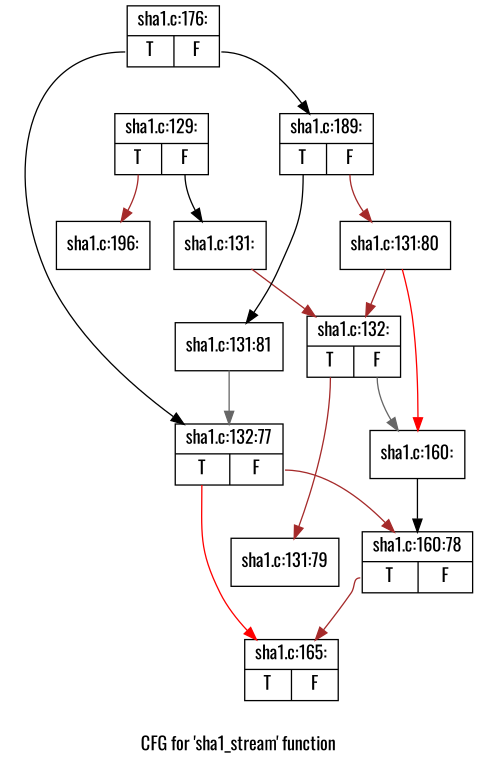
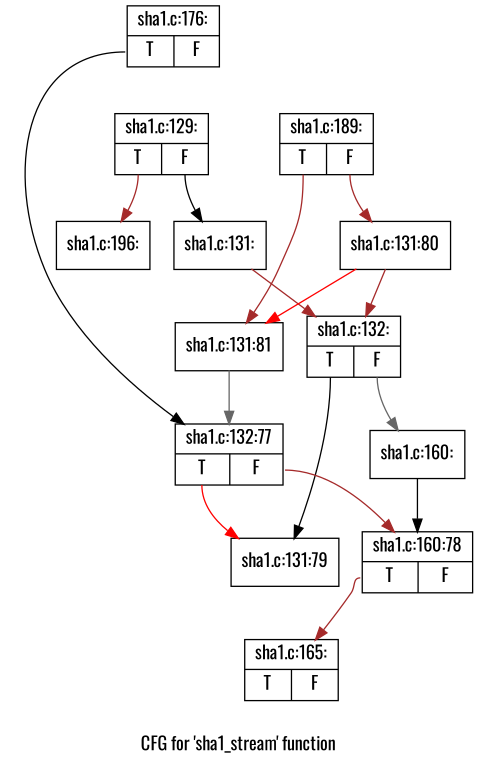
edge "sha1.c:176:" -> "sha1.c:189:": removed
edge "sha1.c:189:" -> "sha1.c:131:81": color black -> brown
edge "sha1.c:131:80" -> "sha1.c:160:": now "sha1.c:131:80" -> "sha1.c:131:81"
edge "sha1.c:132:" -> "sha1.c:131:79": color brown -> black
edge "sha1.c:132:77" -> "sha1.c:165:": now "sha1.c:132:77" -> "sha1.c:131:79"
